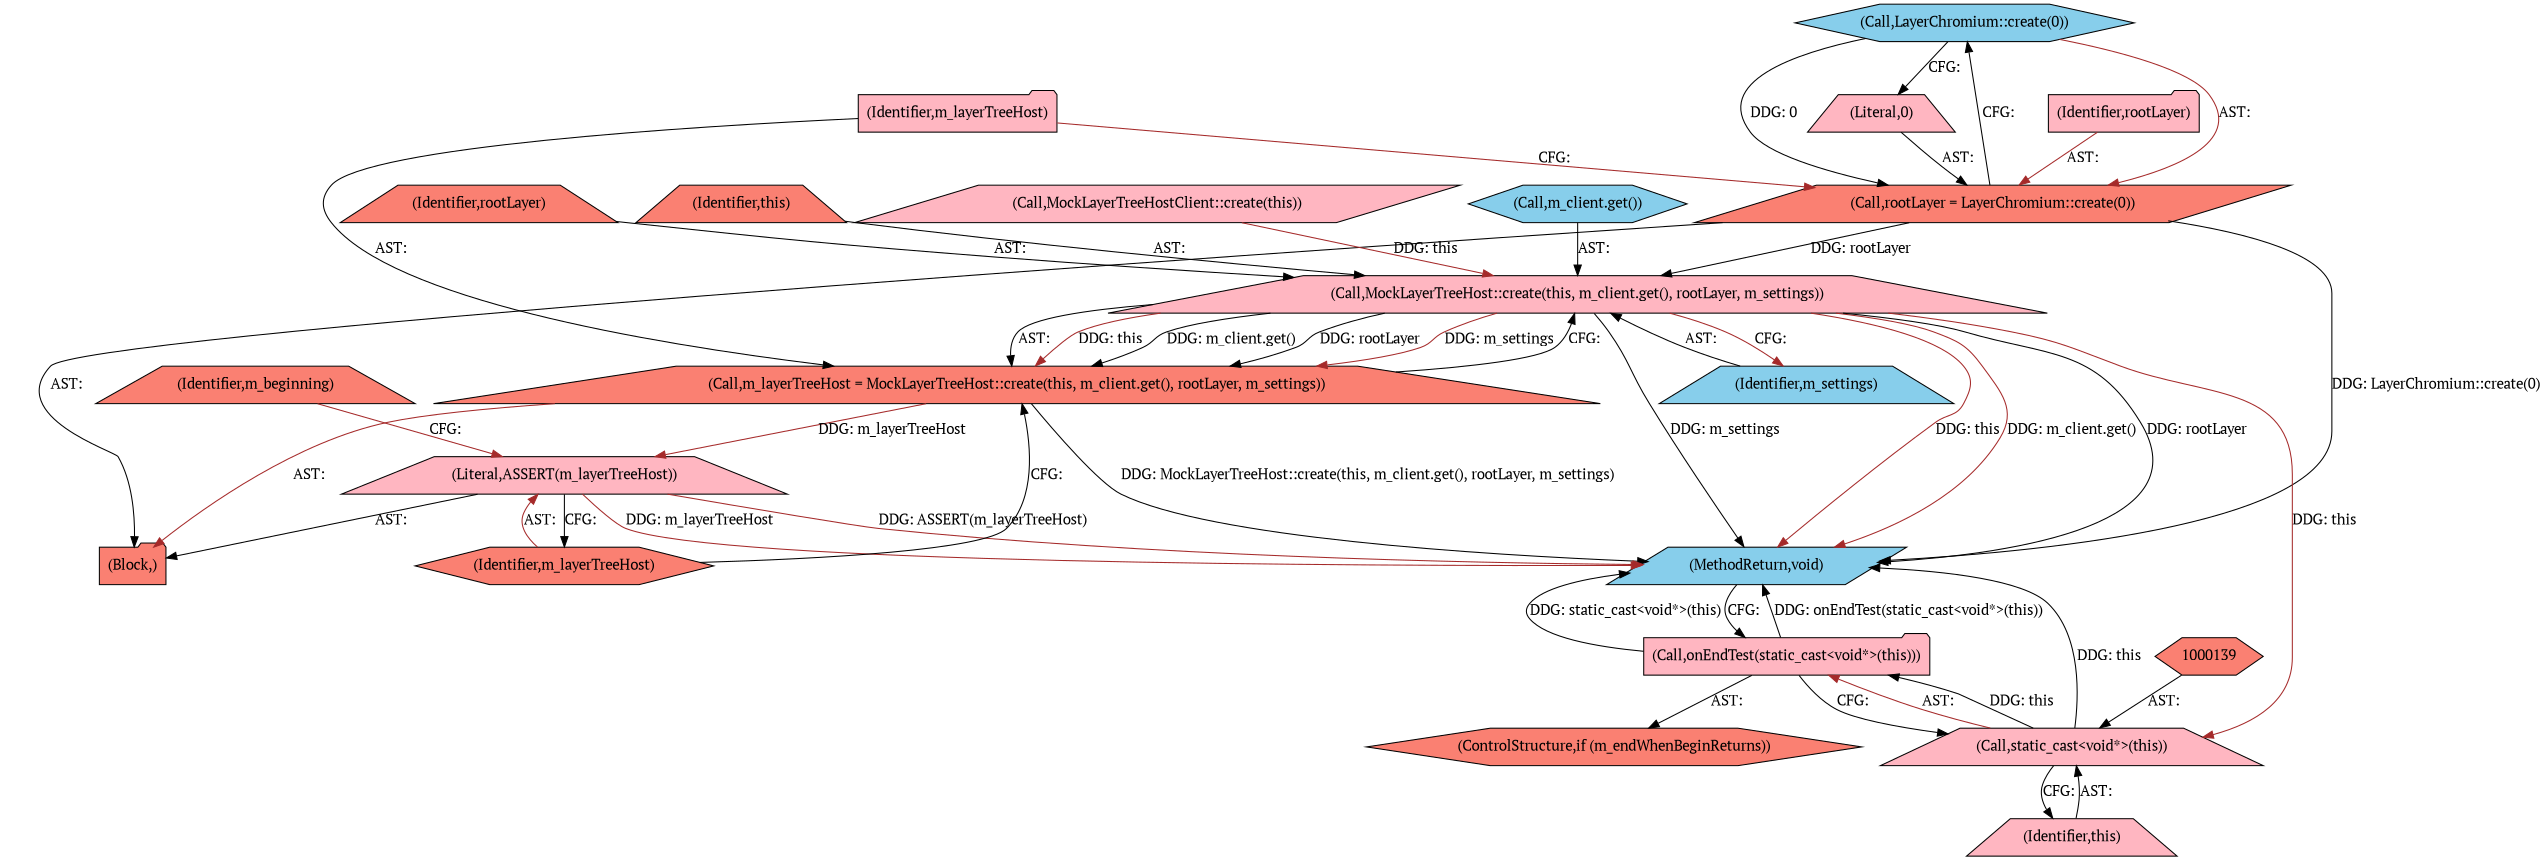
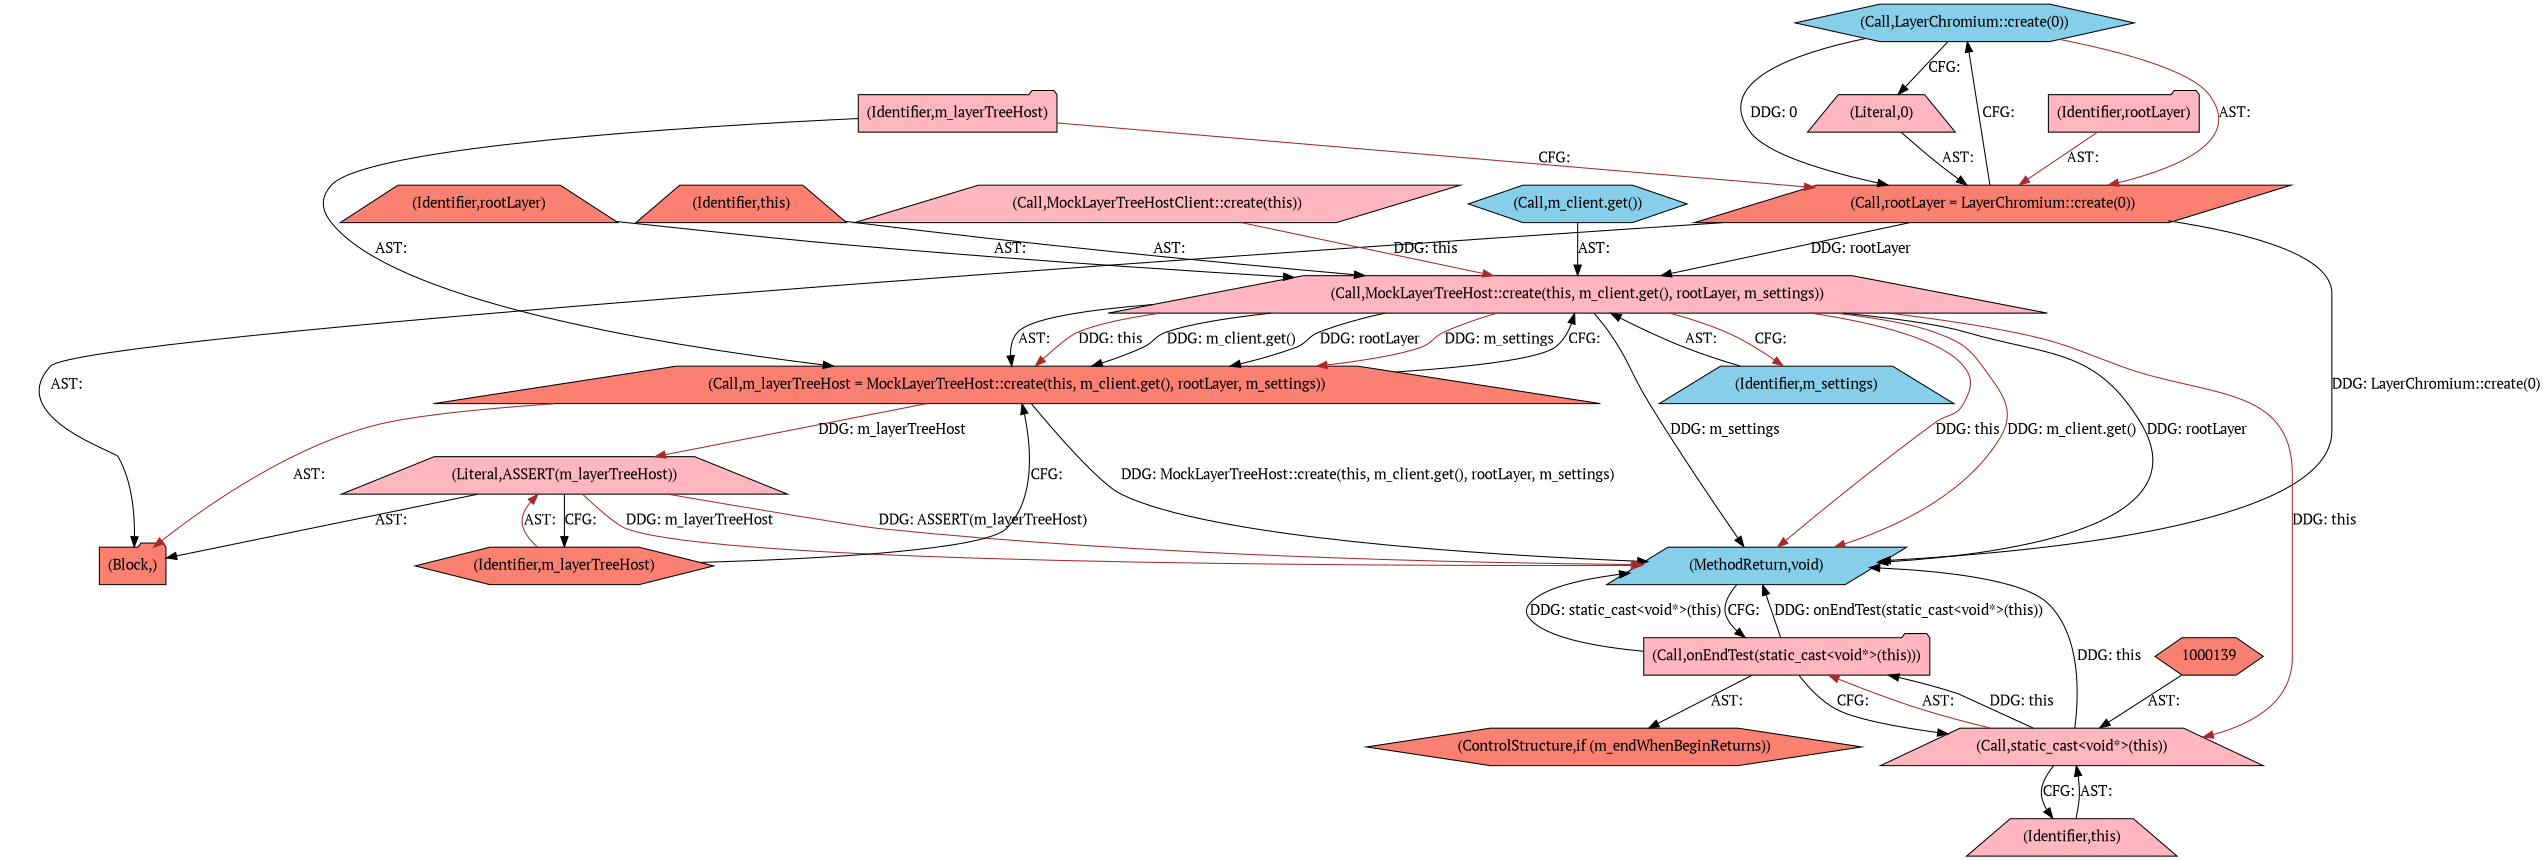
node "(Identifier,m_beginning)": removed
